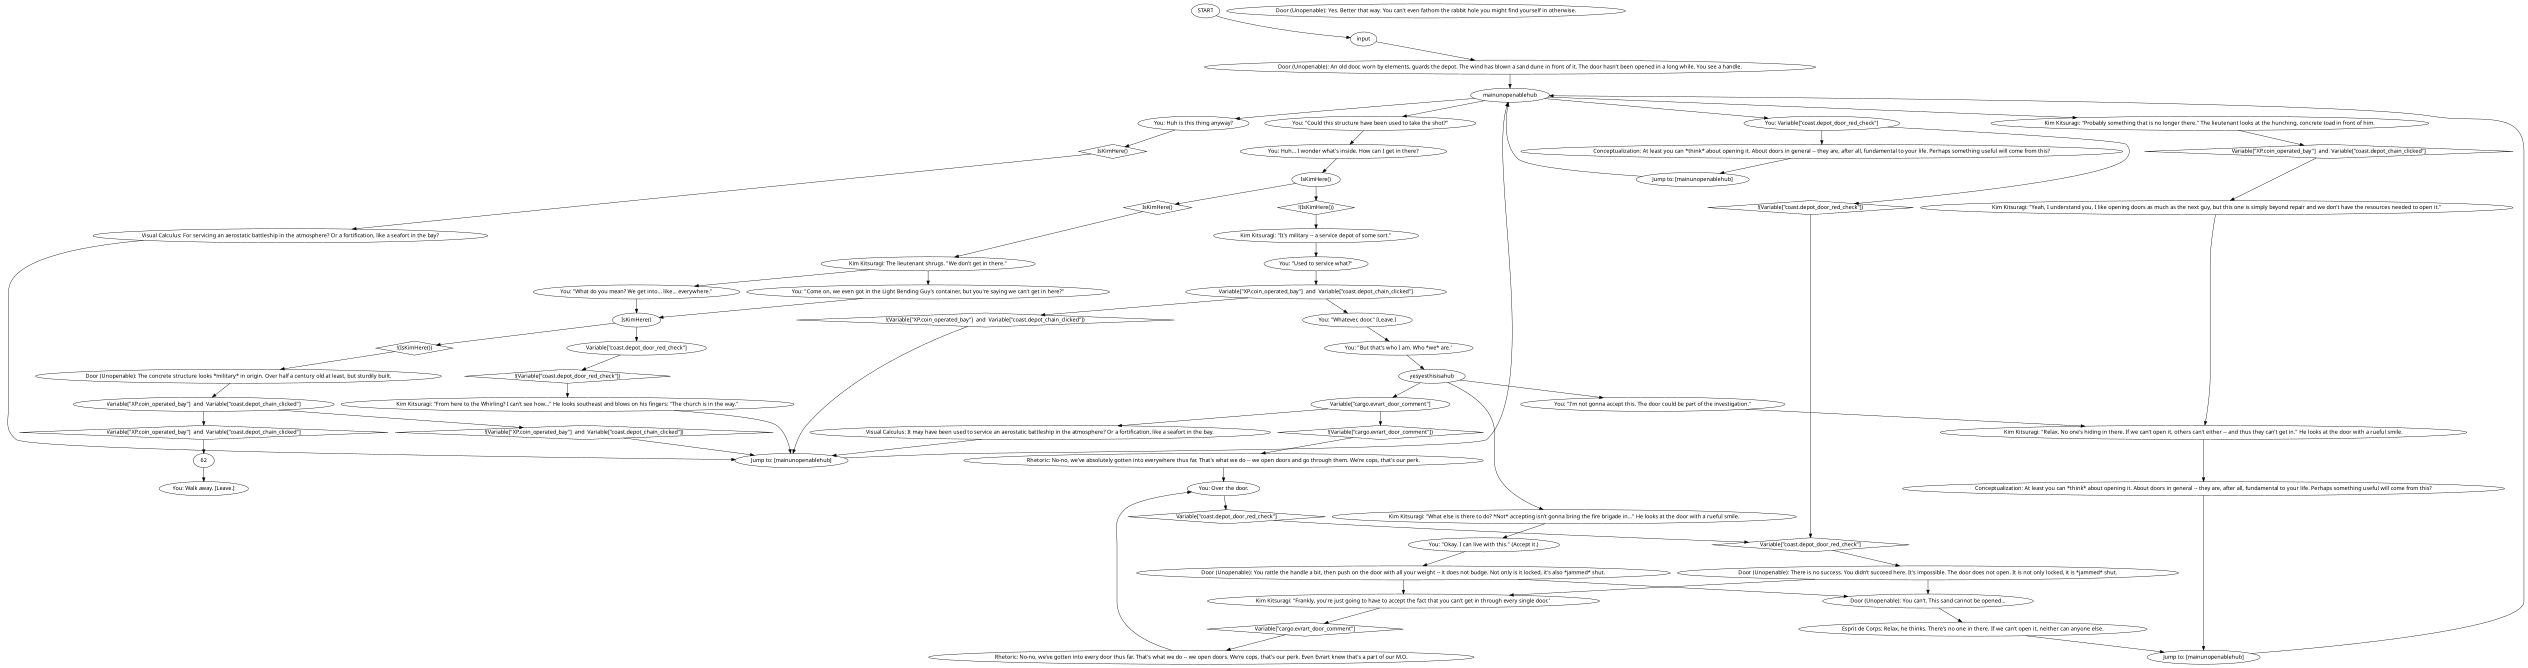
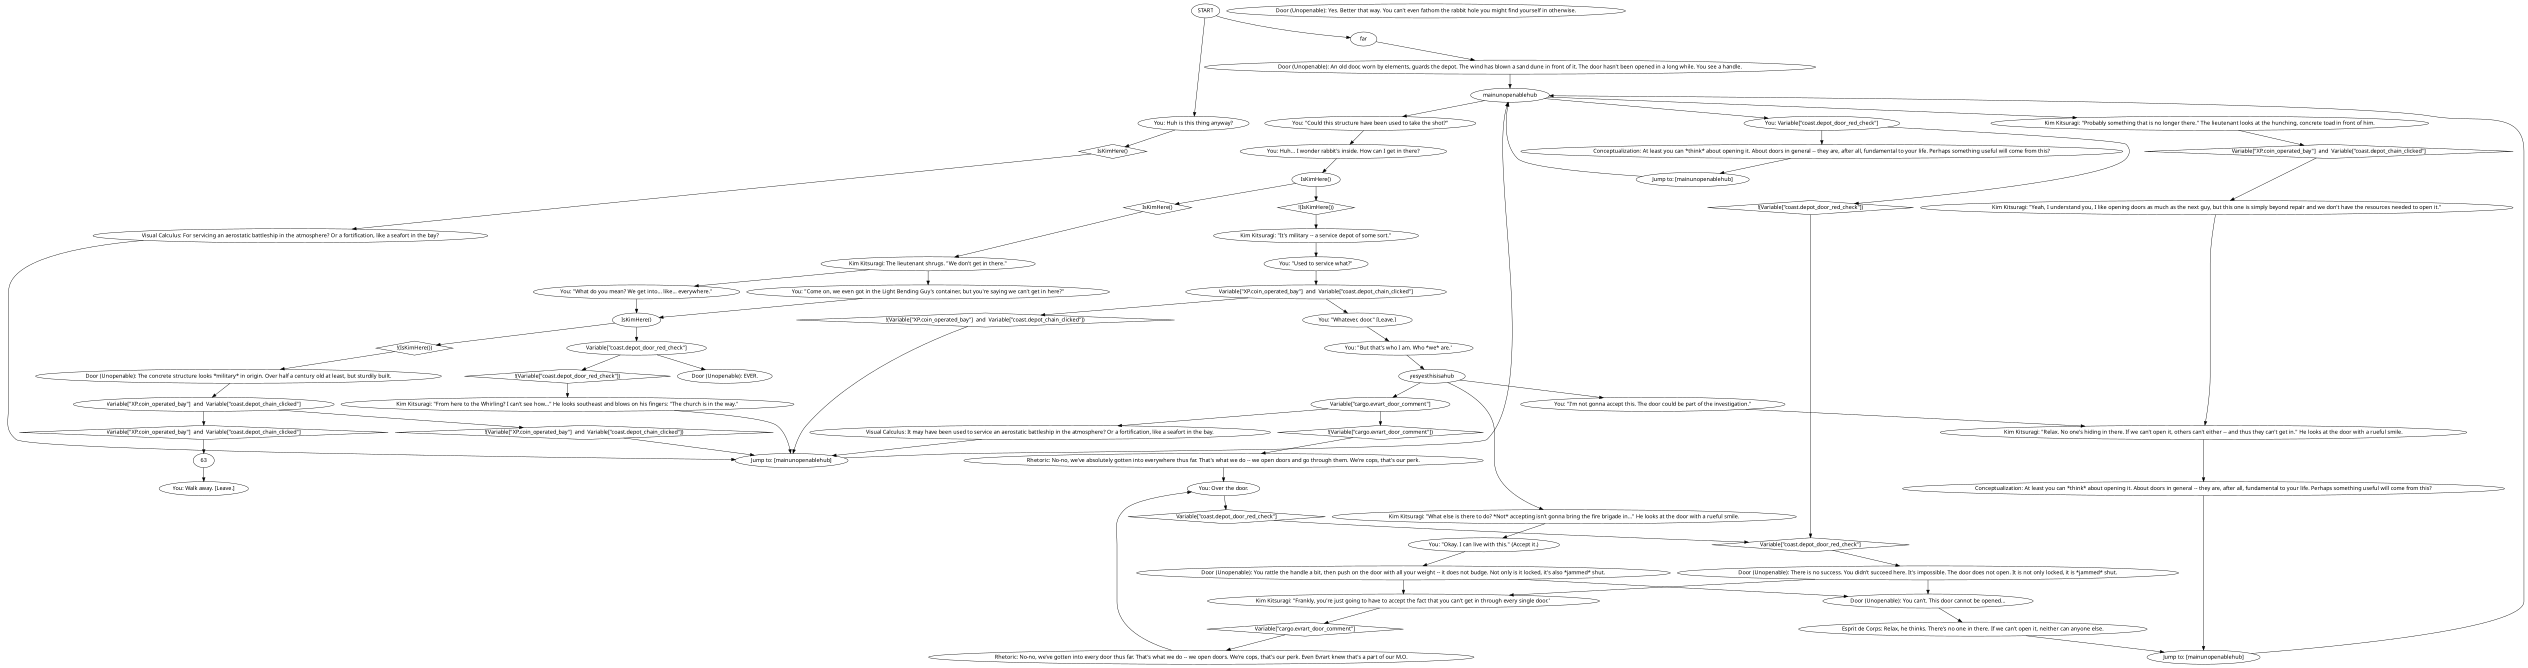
node "input": label "input" -> "far"
edge "mainunopenablehub" -> "You: Huh is this thing anyway?": now "START" -> "You: Huh is this thing anyway?"
node "You: Huh... I wonder what's inside. How can I get in there?": label "You: Huh... I wonder what's inside. How can I get in there?" -> "You: Huh... I wonder rabbit's inside. How can I get in there?"
node "Door (Unopenable): EVER.": added
node "62": label "62" -> "63"
node "Door (Unopenable): You can't. This sand cannot be opened...": label "Door (Unopenable): You can't. This sand cannot be opened..." -> "Door (Unopenable): You can't. This door cannot be opened..."
